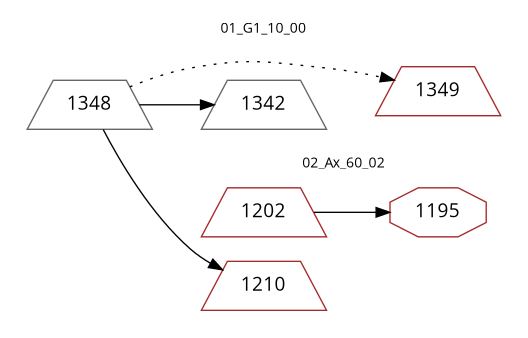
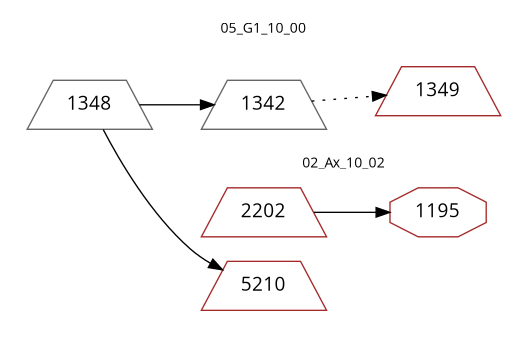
cluster "01_G1_10_00": label "01_G1_10_00" -> "05_G1_10_00"
edge "1348" -> "1349": now "1342" -> "1349"
cluster "02_Ax_60_02": label "02_Ax_60_02" -> "02_Ax_10_02"
node "1202": label "1202" -> "2202"
node "1210": label "1210" -> "5210"
